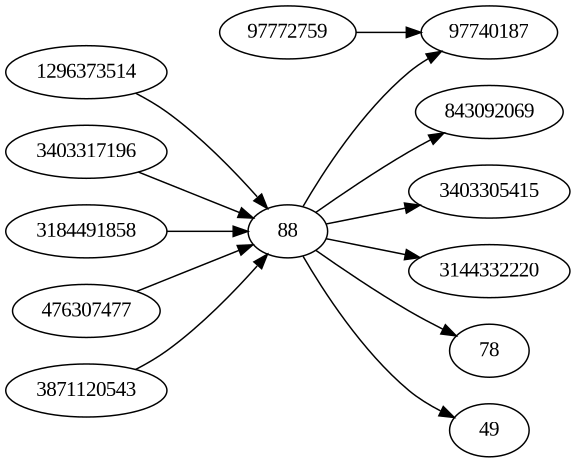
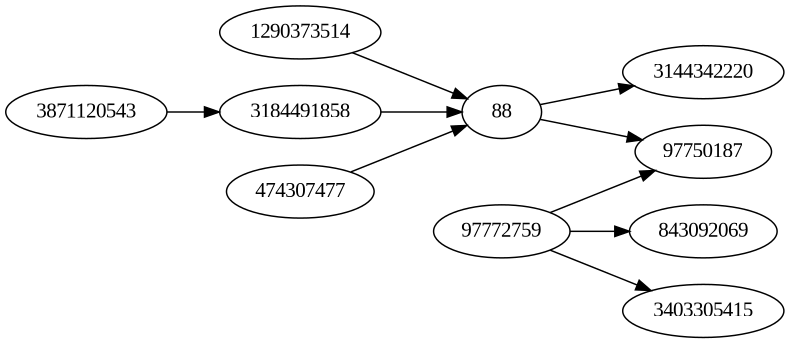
node "97740187": label "97740187" -> "97750187"
node "1296373514": label "1296373514" -> "1290373514"
node "3403317196": removed
edge "88" -> "843092069": now "97772759" -> "843092069"
edge "88" -> "3403305415": now "97772759" -> "3403305415"
node "3144332220": label "3144332220" -> "3144342220"
node "476307477": label "476307477" -> "474307477"
edge "3871120543" -> "88": now "3871120543" -> "3184491858"
node "78": removed
node "49": removed
